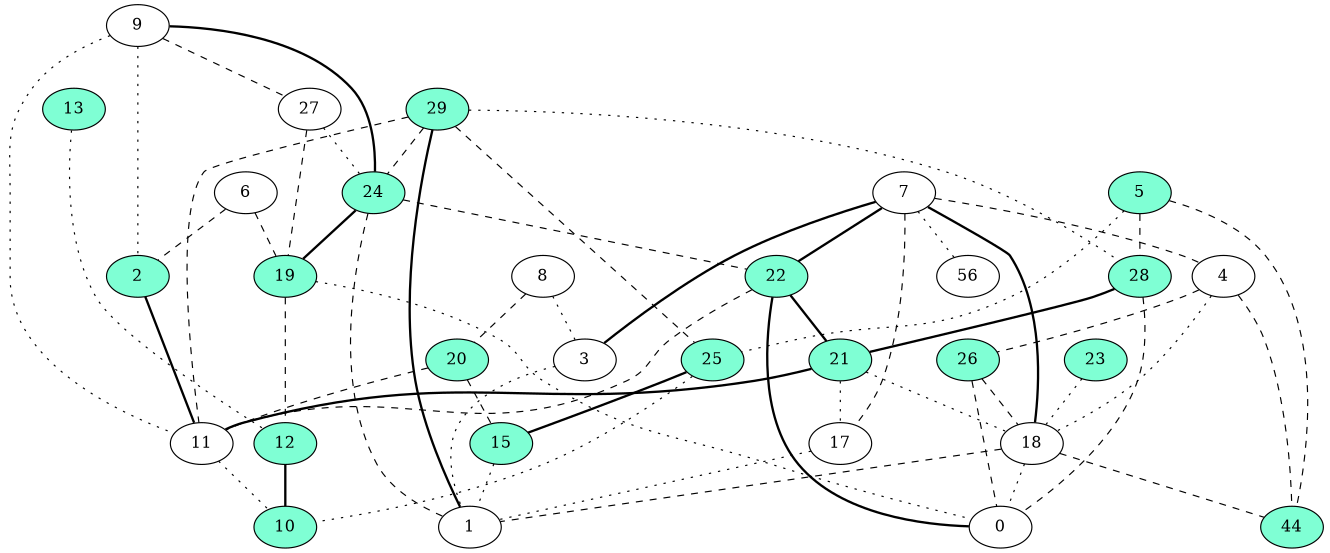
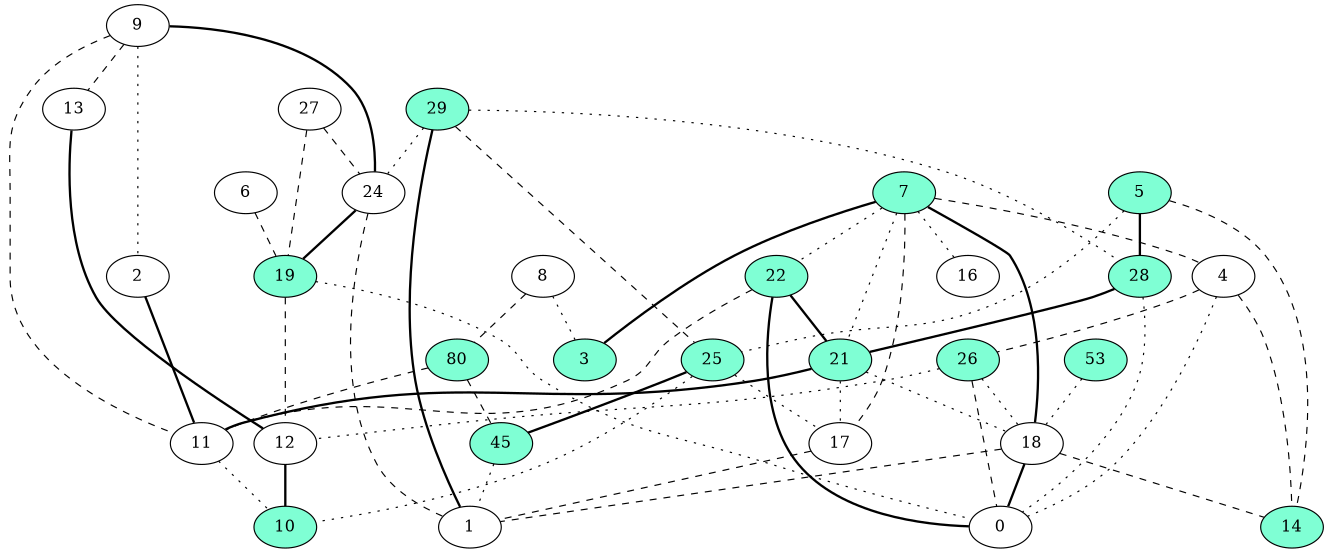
edge "9" -- "27": now "9" -- "13"
node "13": fillcolor aquamarine -> white
edge "27" -- "24": style dotted -> dashed
edge "29" -- "24": style dashed -> dotted
edge "29" -- "11": removed
node "24": fillcolor aquamarine -> white
node "7": fillcolor white -> aquamarine
edge "6" -- "2": removed
edge "24" -- "22": removed
edge "7" -- "22": style bold -> dotted
edge "5" -- "28": style dashed -> bold
edge "9" -- "11": style dotted -> dashed
node "2": fillcolor aquamarine -> white
edge "7" -- "21": added
node "56": label "56" -> "16"
edge "13" -- "12": style dotted -> bold
node "20": label "20" -> "80"
node "3": fillcolor white -> aquamarine
node "23": label "23" -> "53"
edge "4" -- "18": now "4" -- "0"
edge "26" -- "18": style dashed -> dotted
edge "25" -- "17": added
edge "26" -- "12": added
edge "3" -- "1": removed
edge "28" -- "0": style dashed -> dotted
node "12": fillcolor aquamarine -> white
node "15": label "15" -> "45"
edge "17" -- "1": style dotted -> dashed
edge "18" -- "0": style dotted -> bold
node "44": label "44" -> "14"
